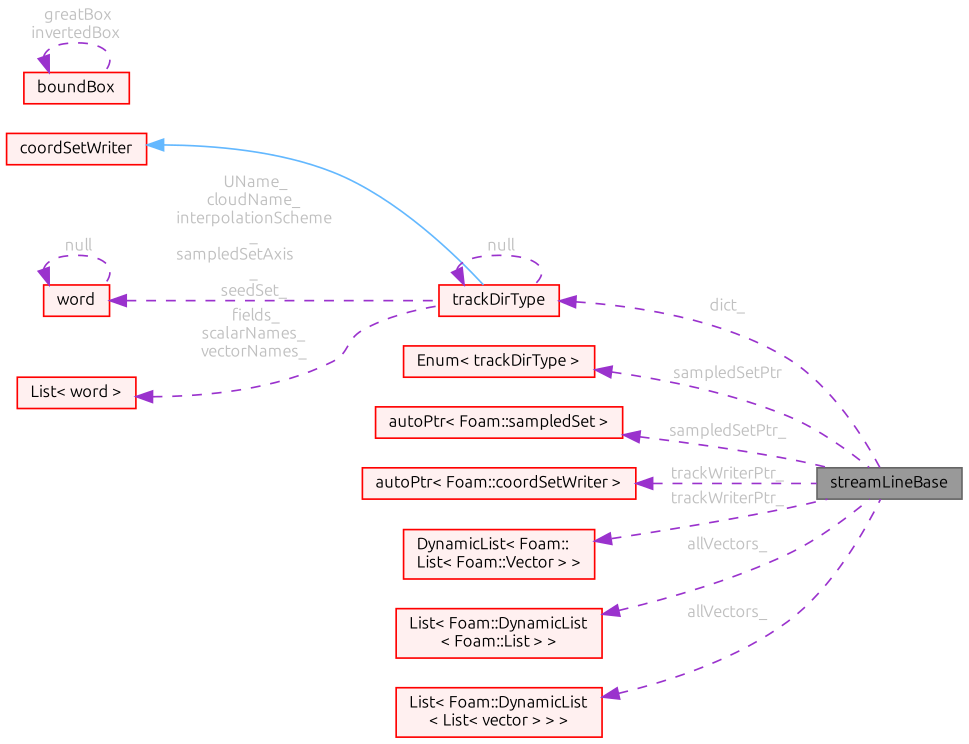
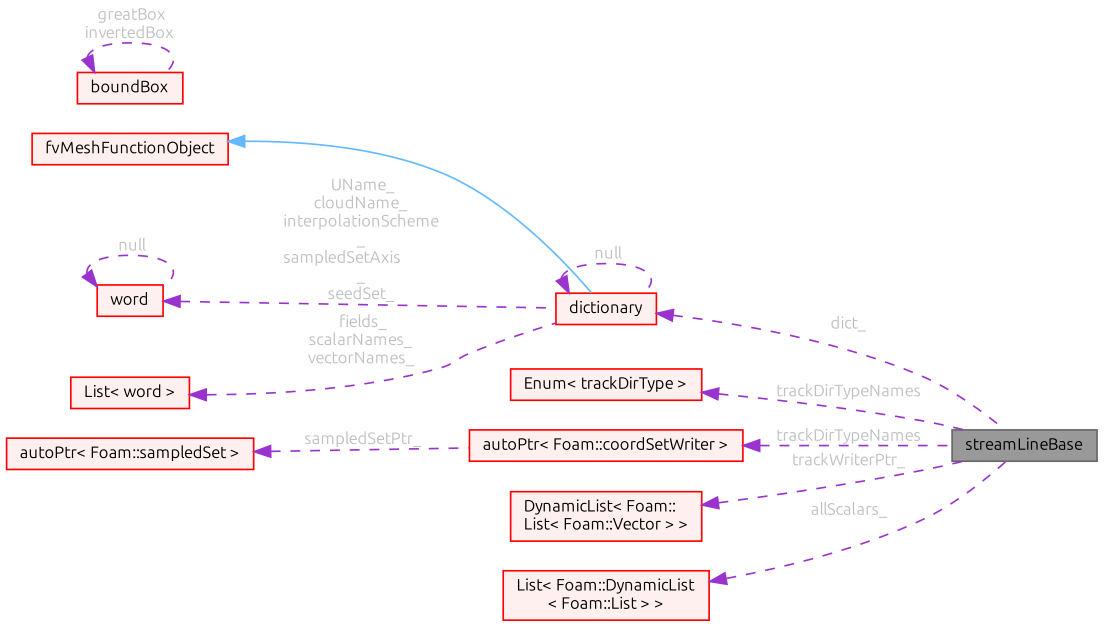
node "coordSetWriter": label "coordSetWriter" -> "fvMeshFunctionObject"
node "trackDirType": label "trackDirType" -> "dictionary"
edge "streamLineBase" -> "Enum< trackDirType >": label " sampledSetPtr" -> " trackDirTypeNames"
edge "streamLineBase" -> "autoPtr< Foam::sampledSet >": now "autoPtr< Foam::coordSetWriter >" -> "autoPtr< Foam::sampledSet >"
edge "streamLineBase" -> "autoPtr< Foam::coordSetWriter >": label " trackWriterPtr_" -> " trackDirTypeNames"
edge "streamLineBase" -> "List< Foam::DynamicList < Foam::List > >": label " allVectors_" -> " allScalars_"
node "List< Foam::DynamicList < List< vector > > >": removed
